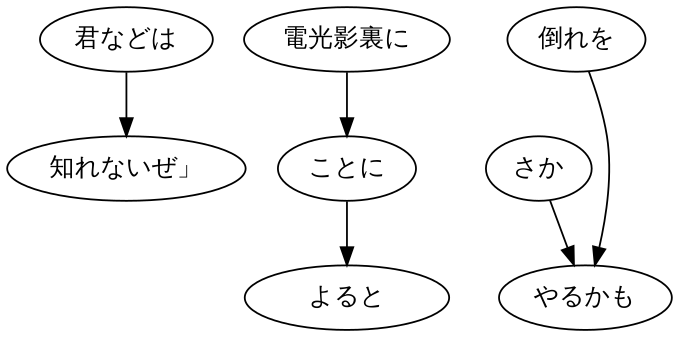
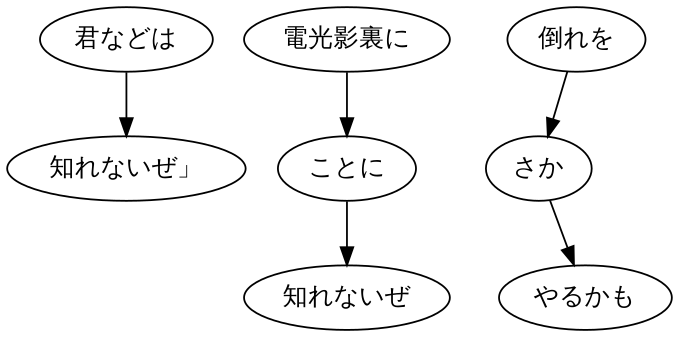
edge "倒れを" -> "やるかも": now "倒れを" -> "さか"
node "よると": label "よると" -> "知れないぜ"
